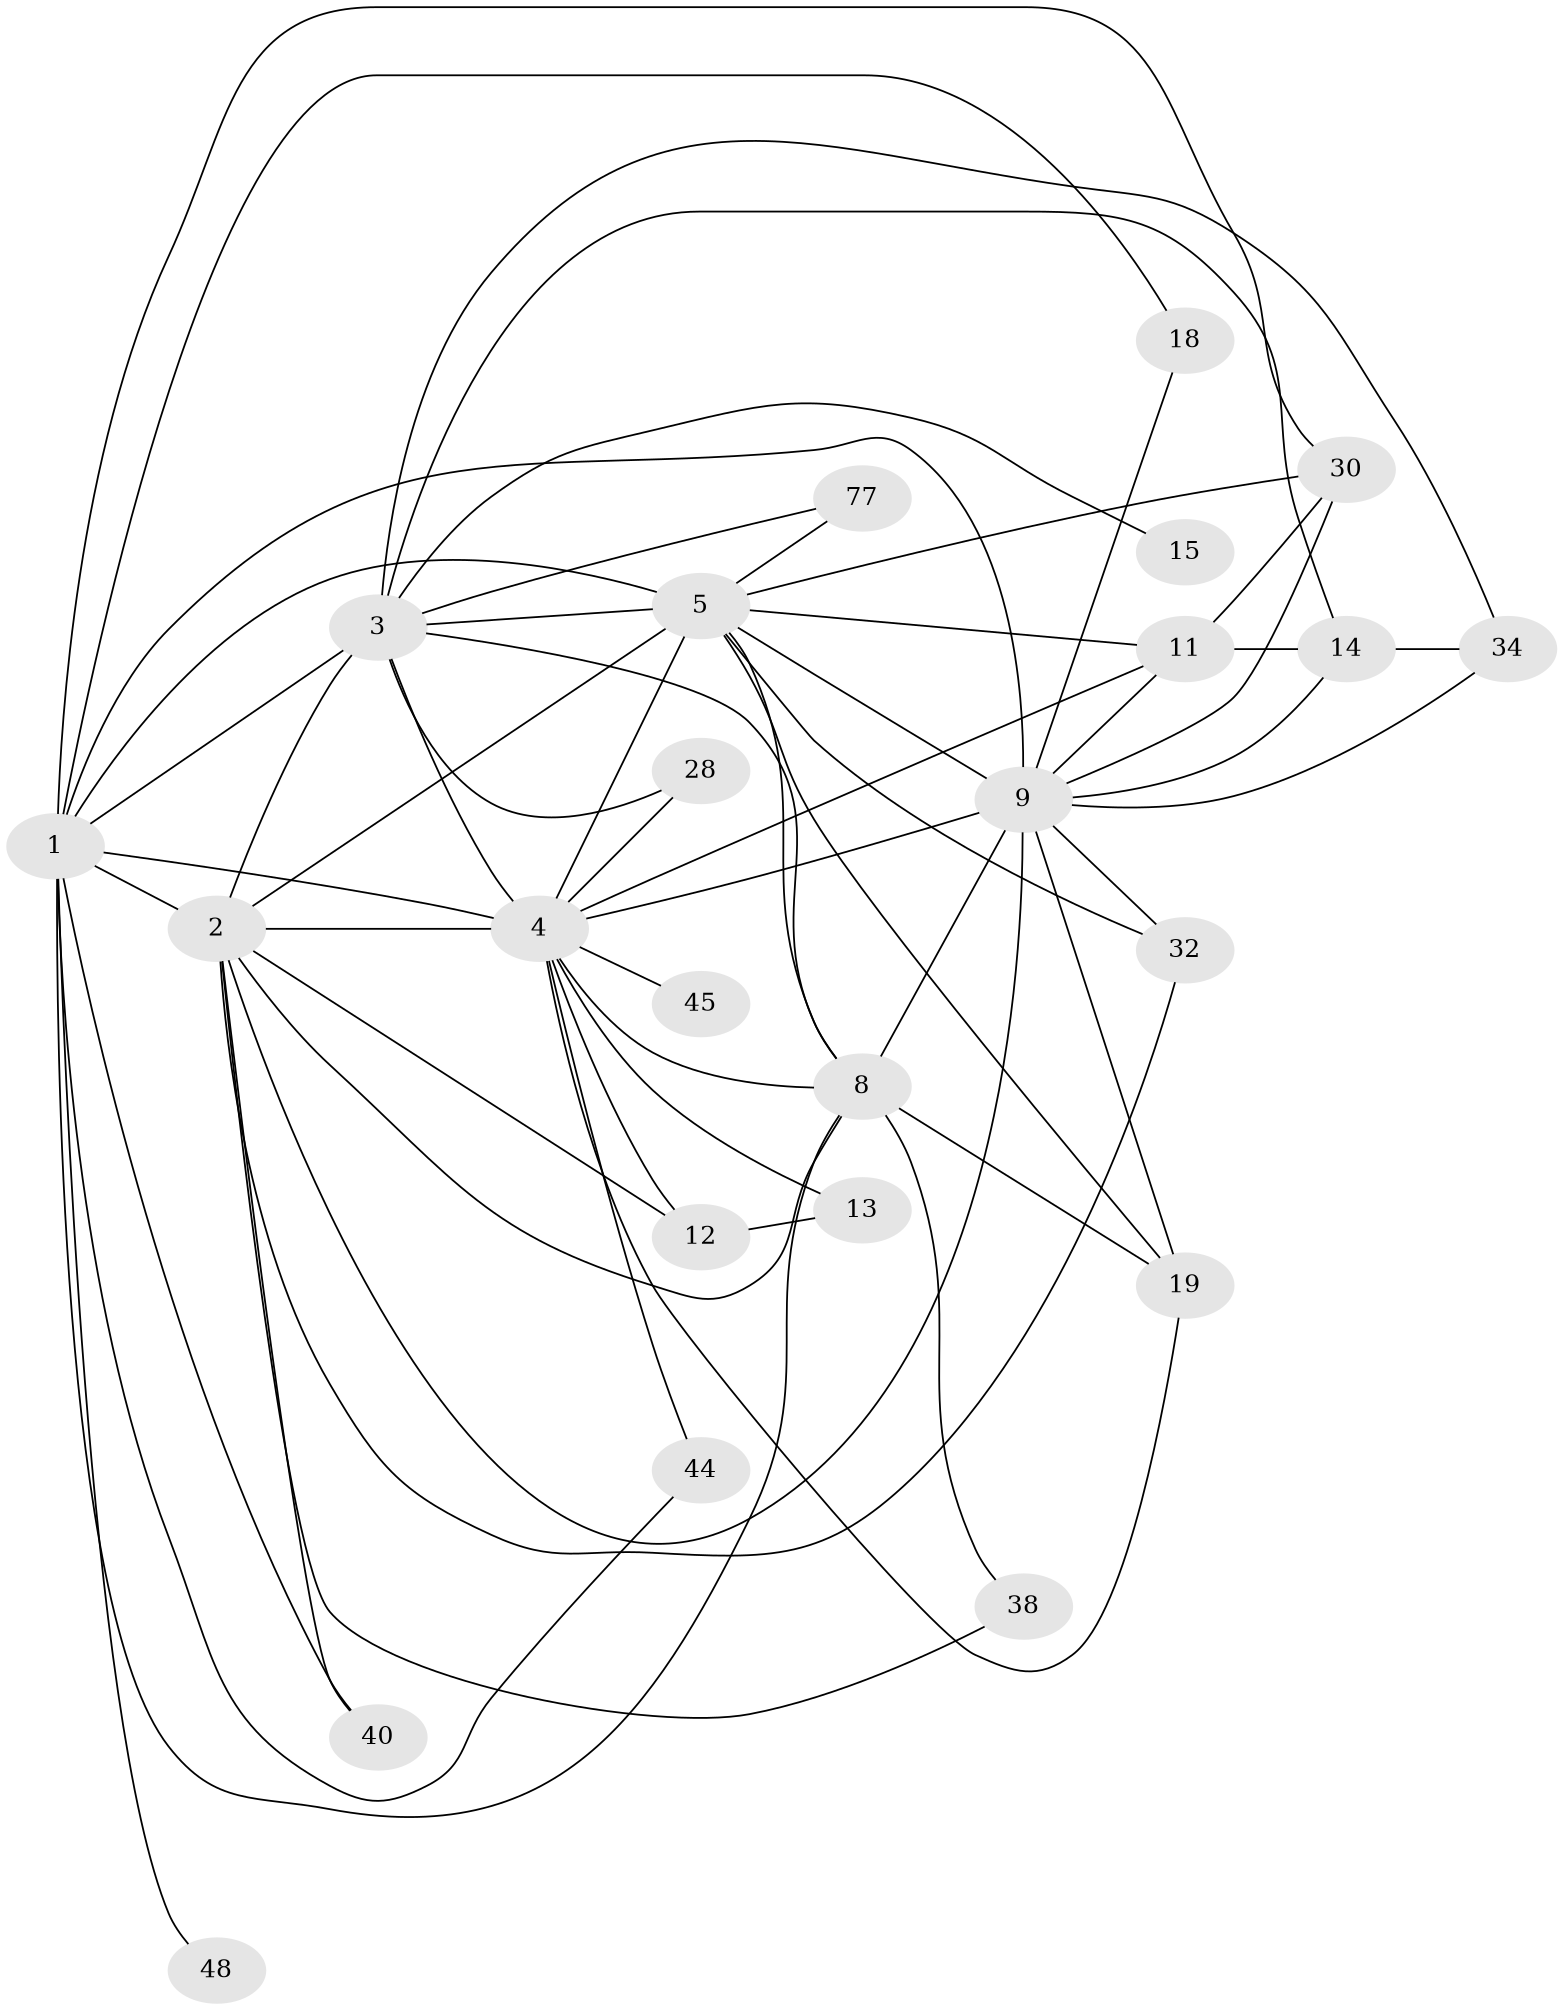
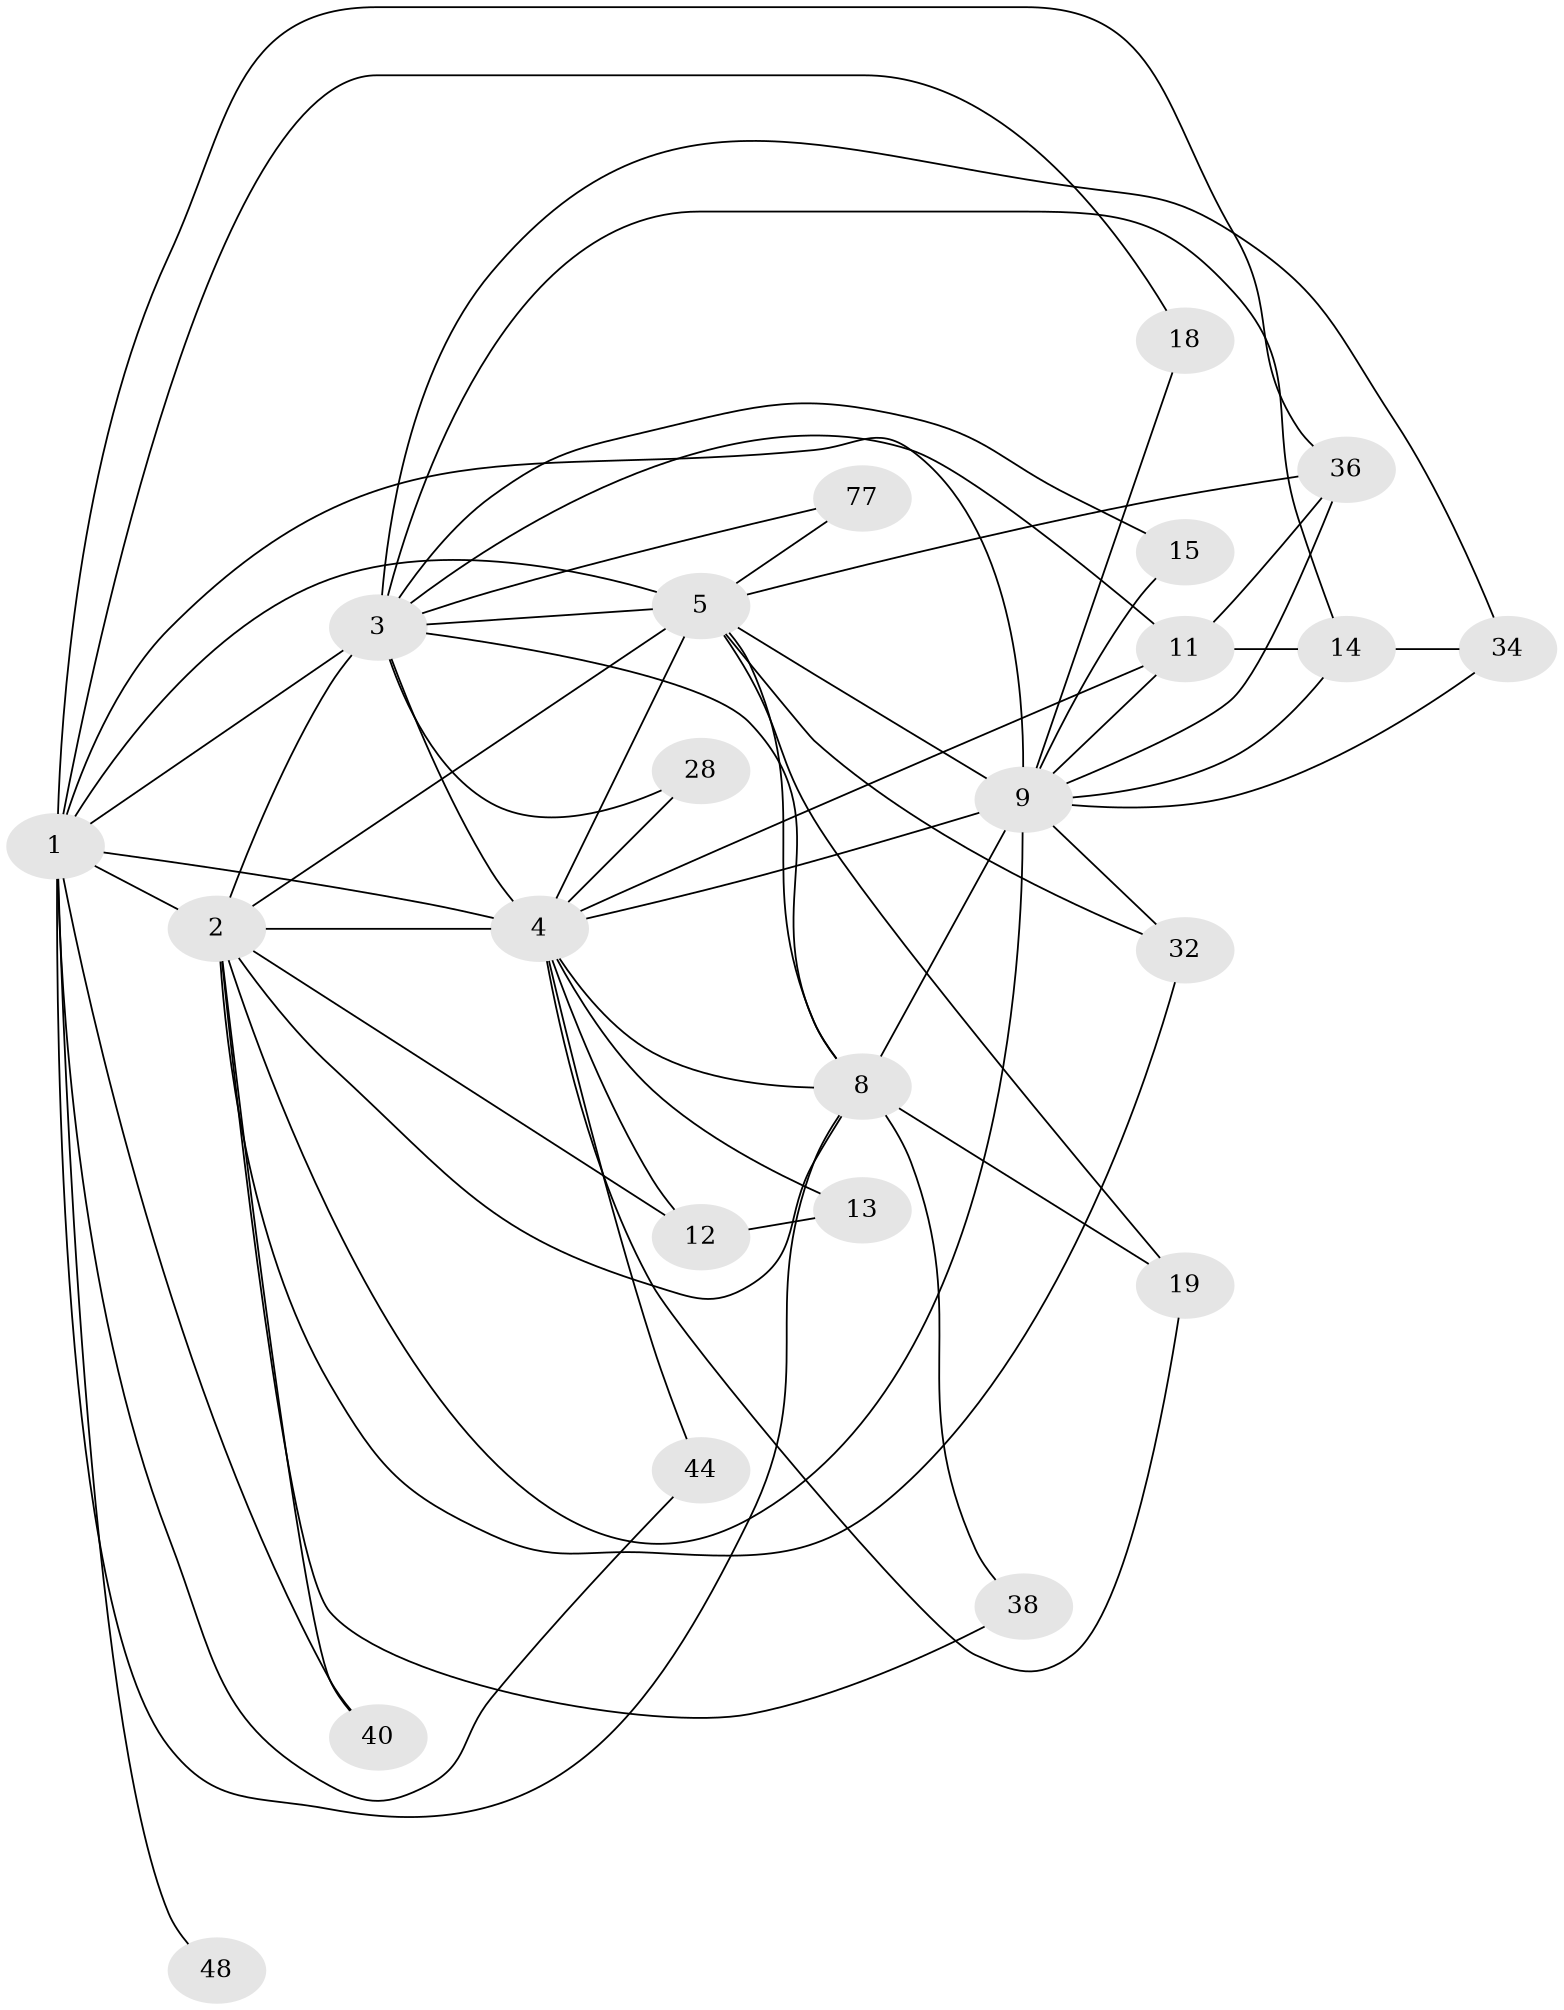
node "30": label "30" -> "36"
edge "5" -- "11": now "3" -- "11"
node "45": removed
edge "9" -- "19": now "9" -- "15"
